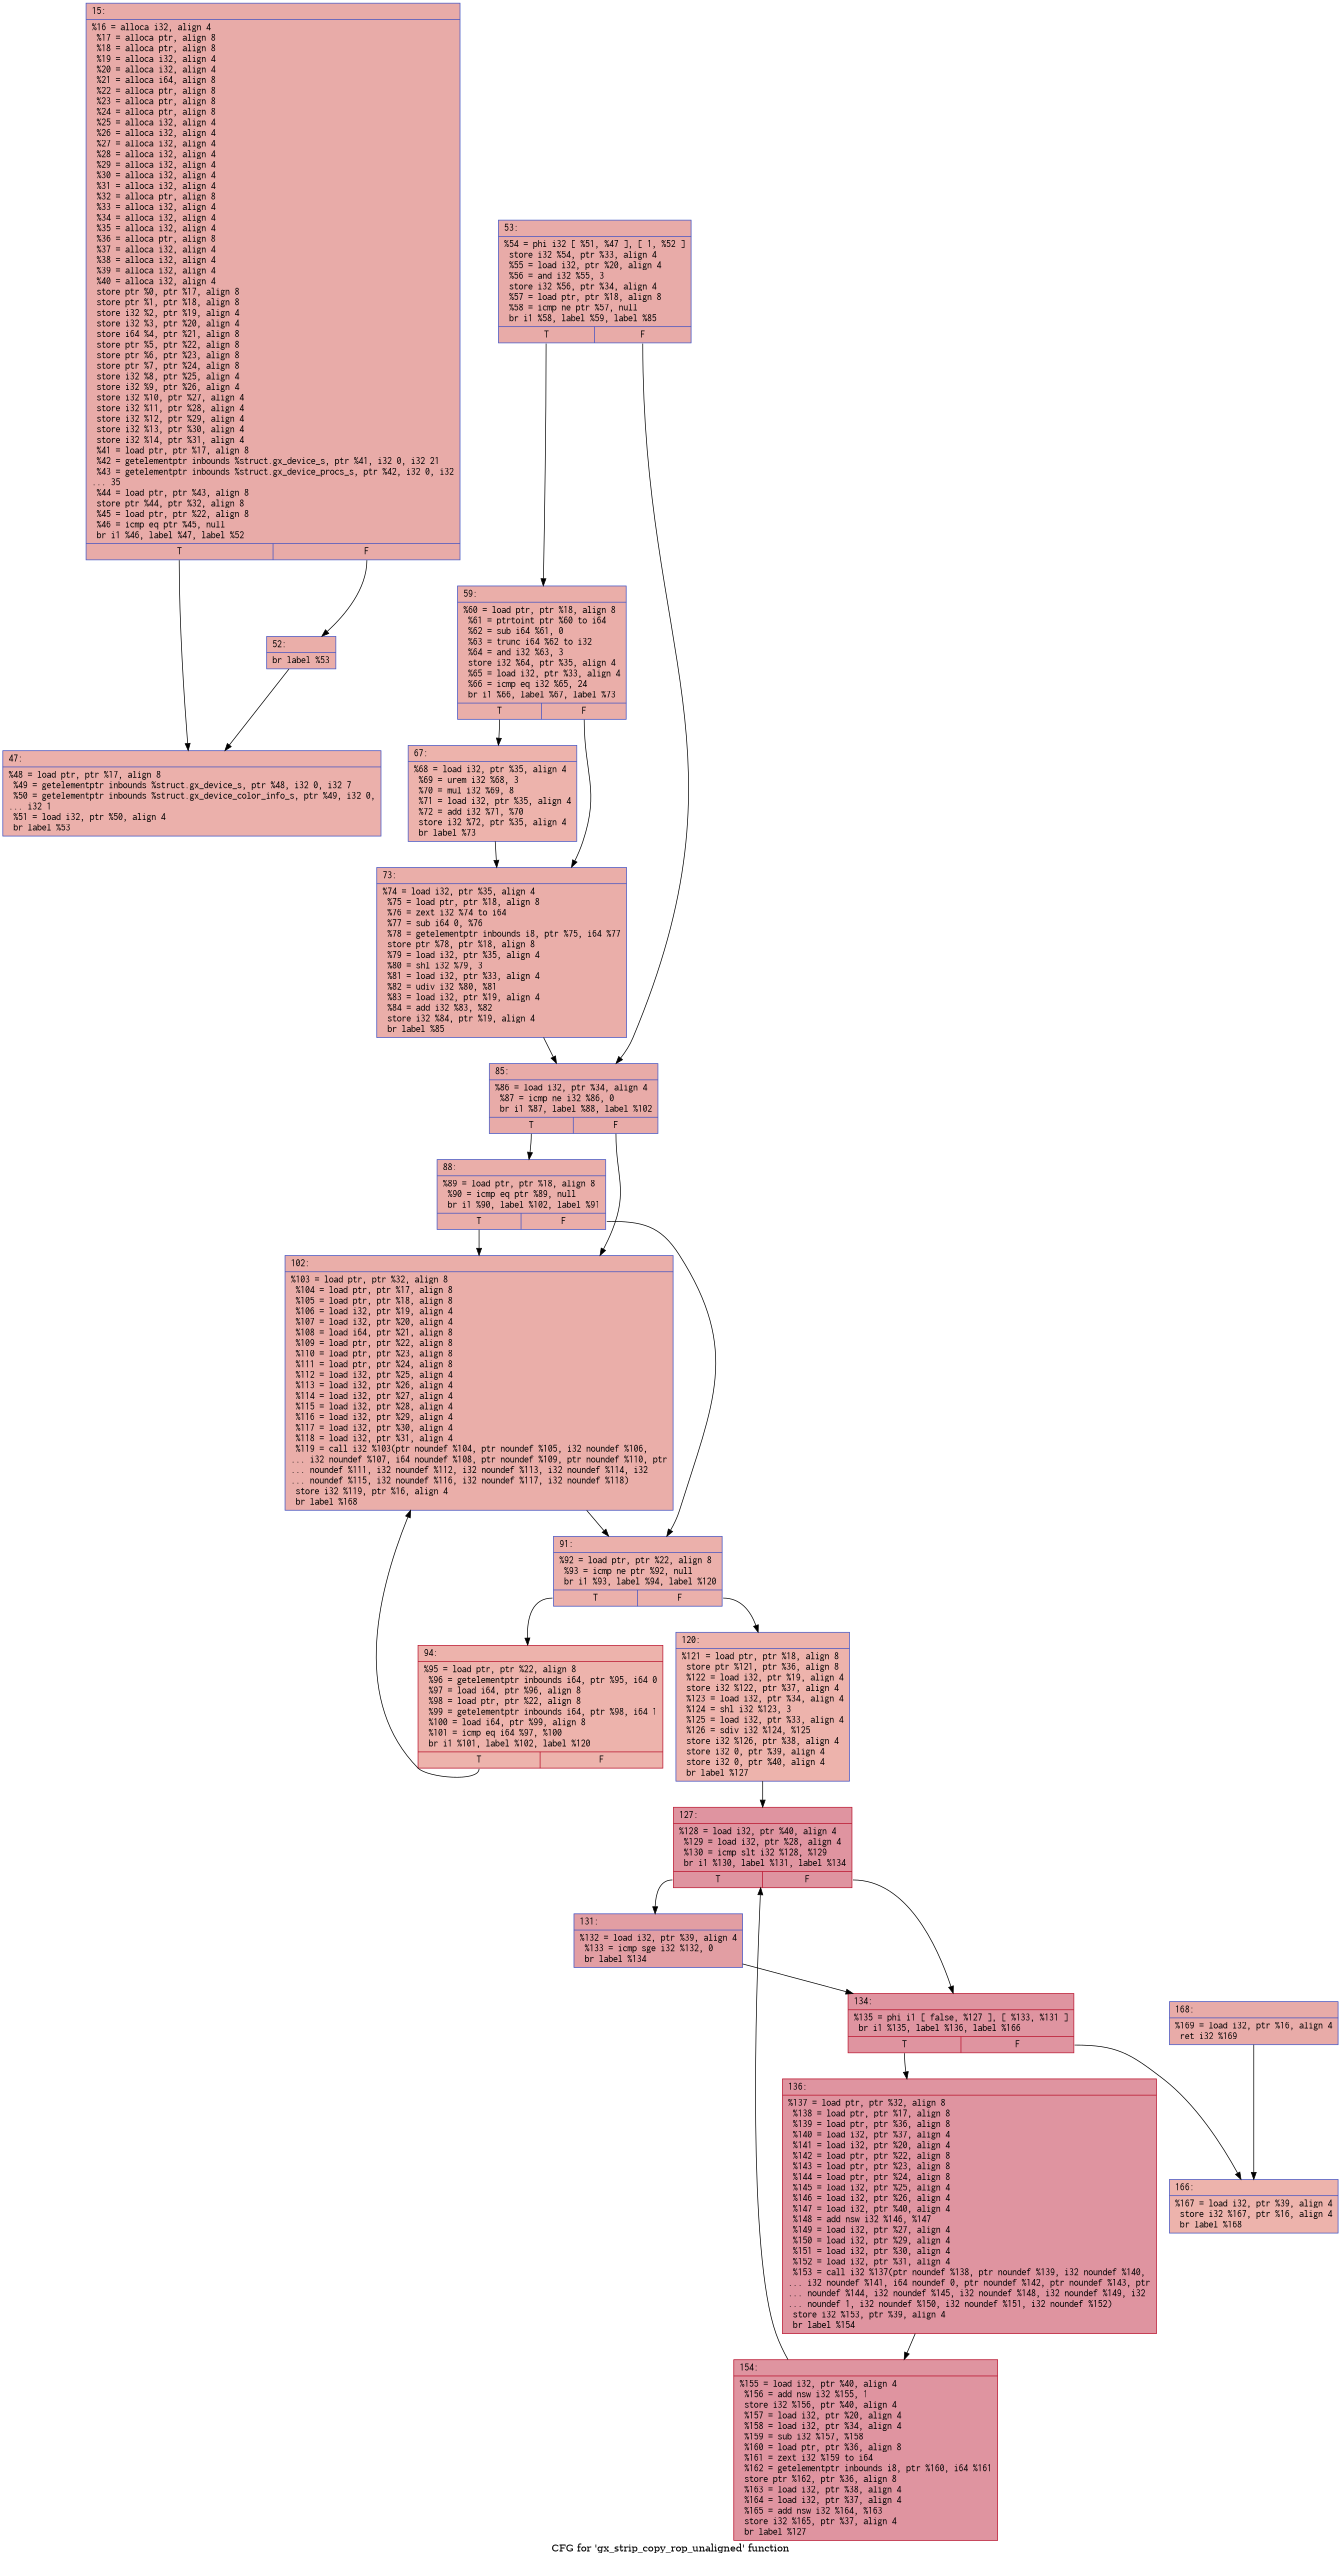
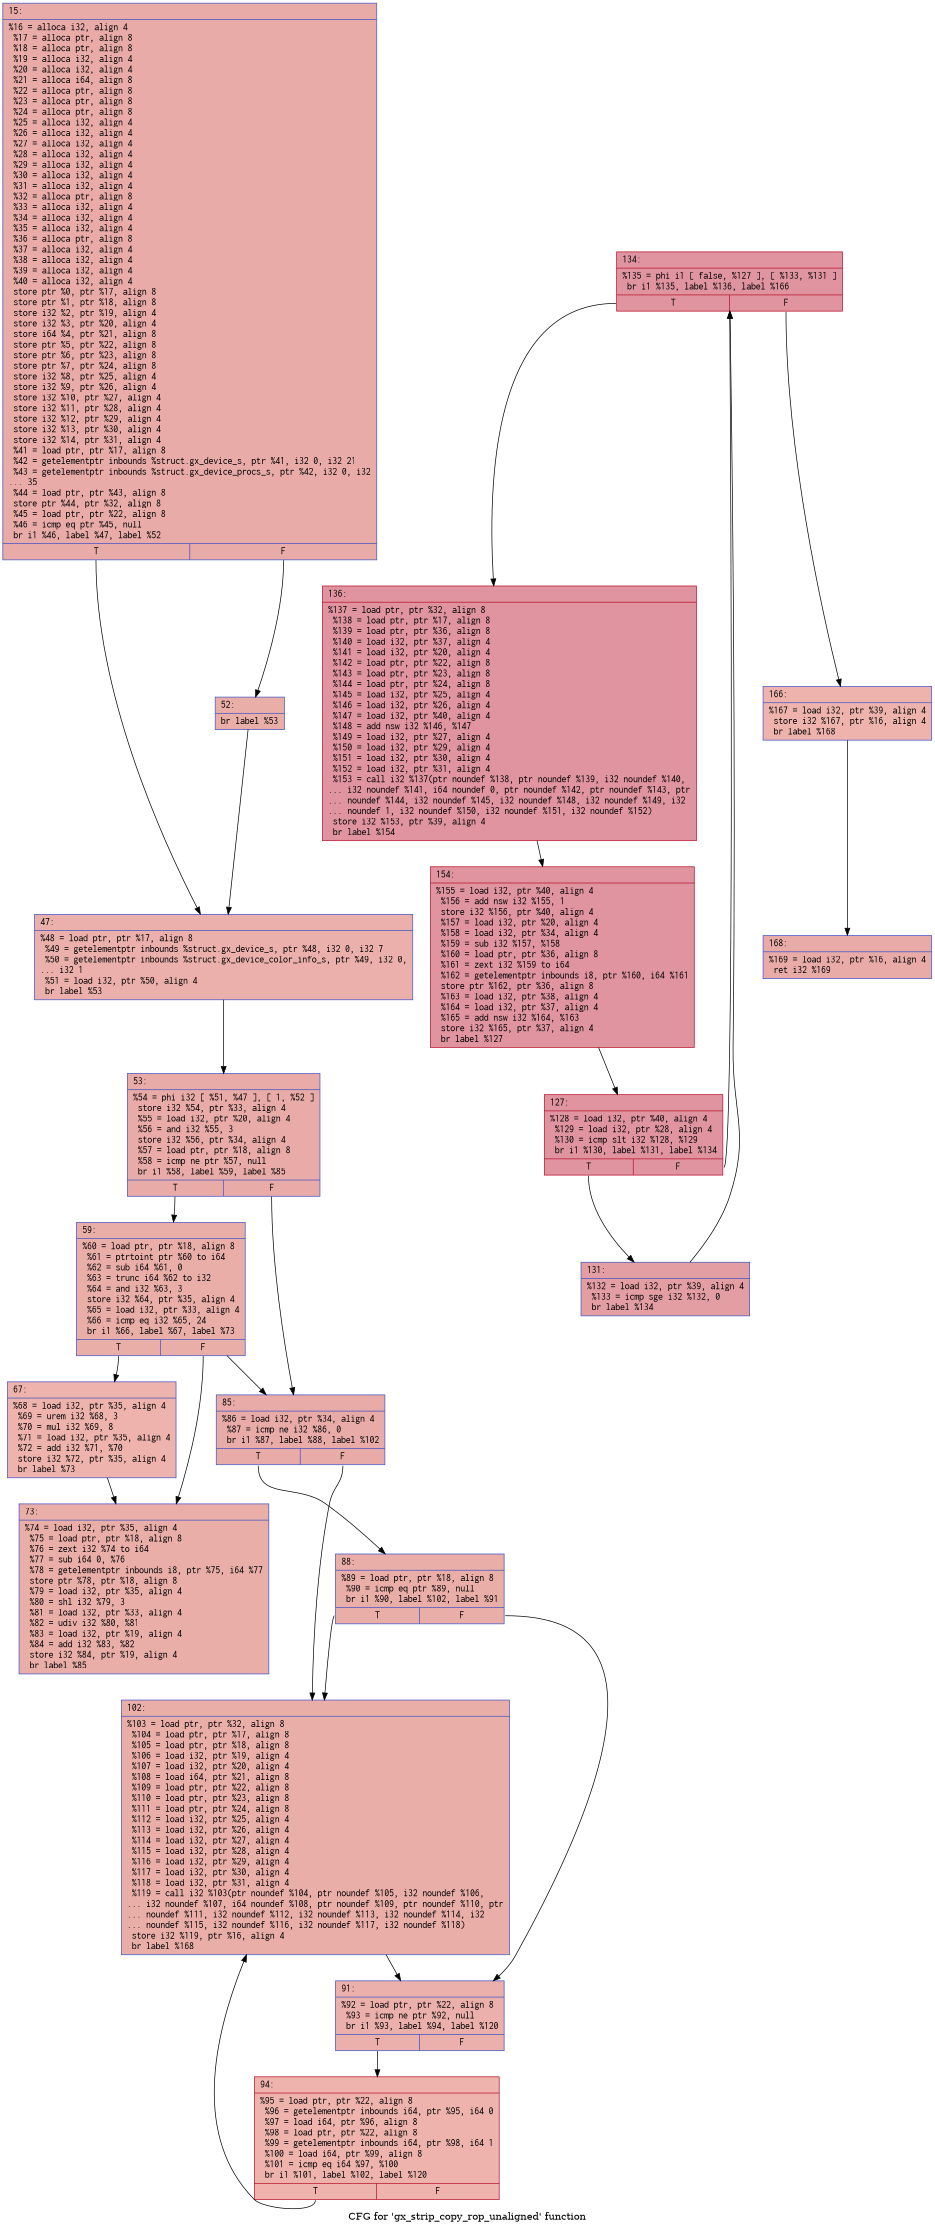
edge "47:" -> "53:": added
edge "73:" -> "85:": now "59:" -> "85:"
node "120:": removed
edge "168:" -> "166:": reversed
